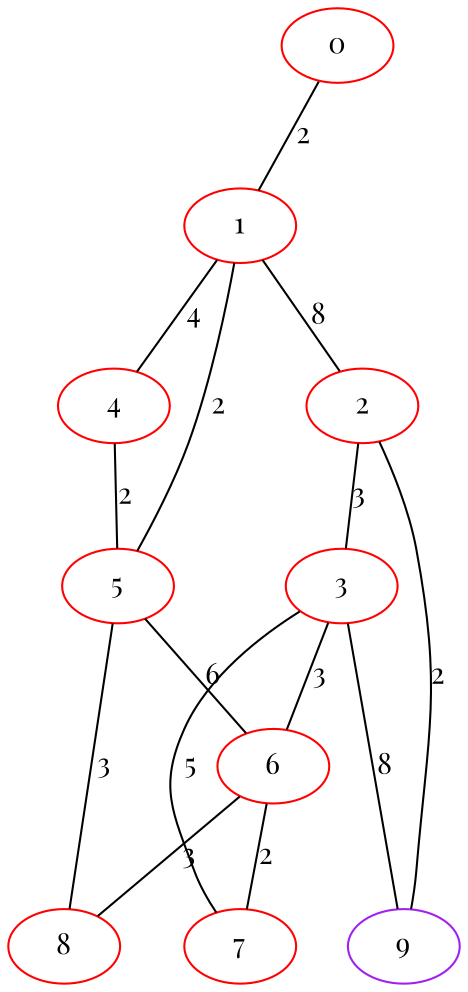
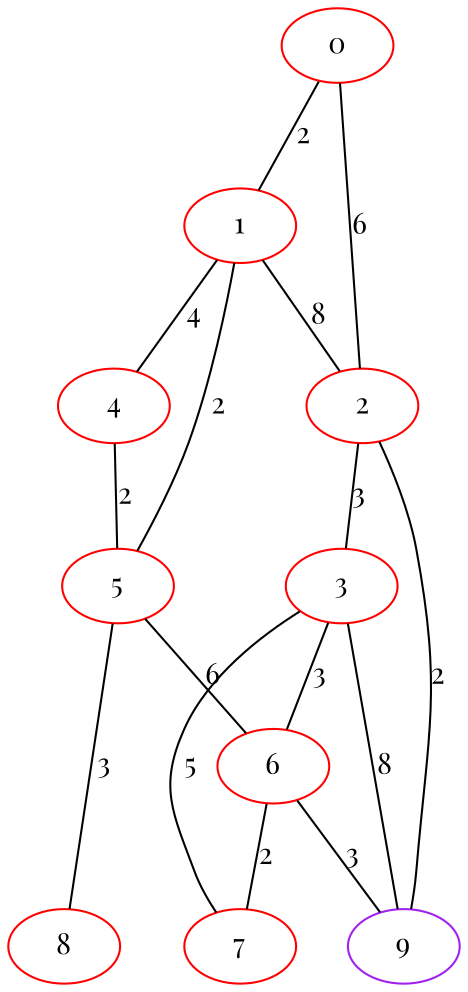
edge "0" -- "2": added, label "6"
edge "6" -- "8": now "6" -- "9"
